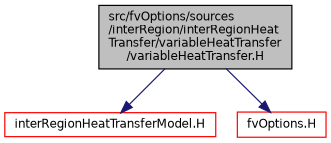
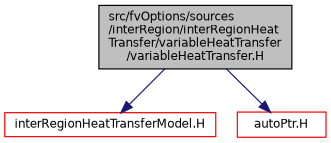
node "fvOptions.H": label "fvOptions.H" -> "autoPtr.H"
